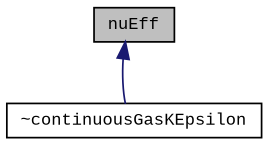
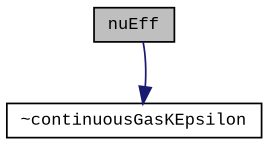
edge "~continuousGasKEpsilon" -> "nuEff": reversed
